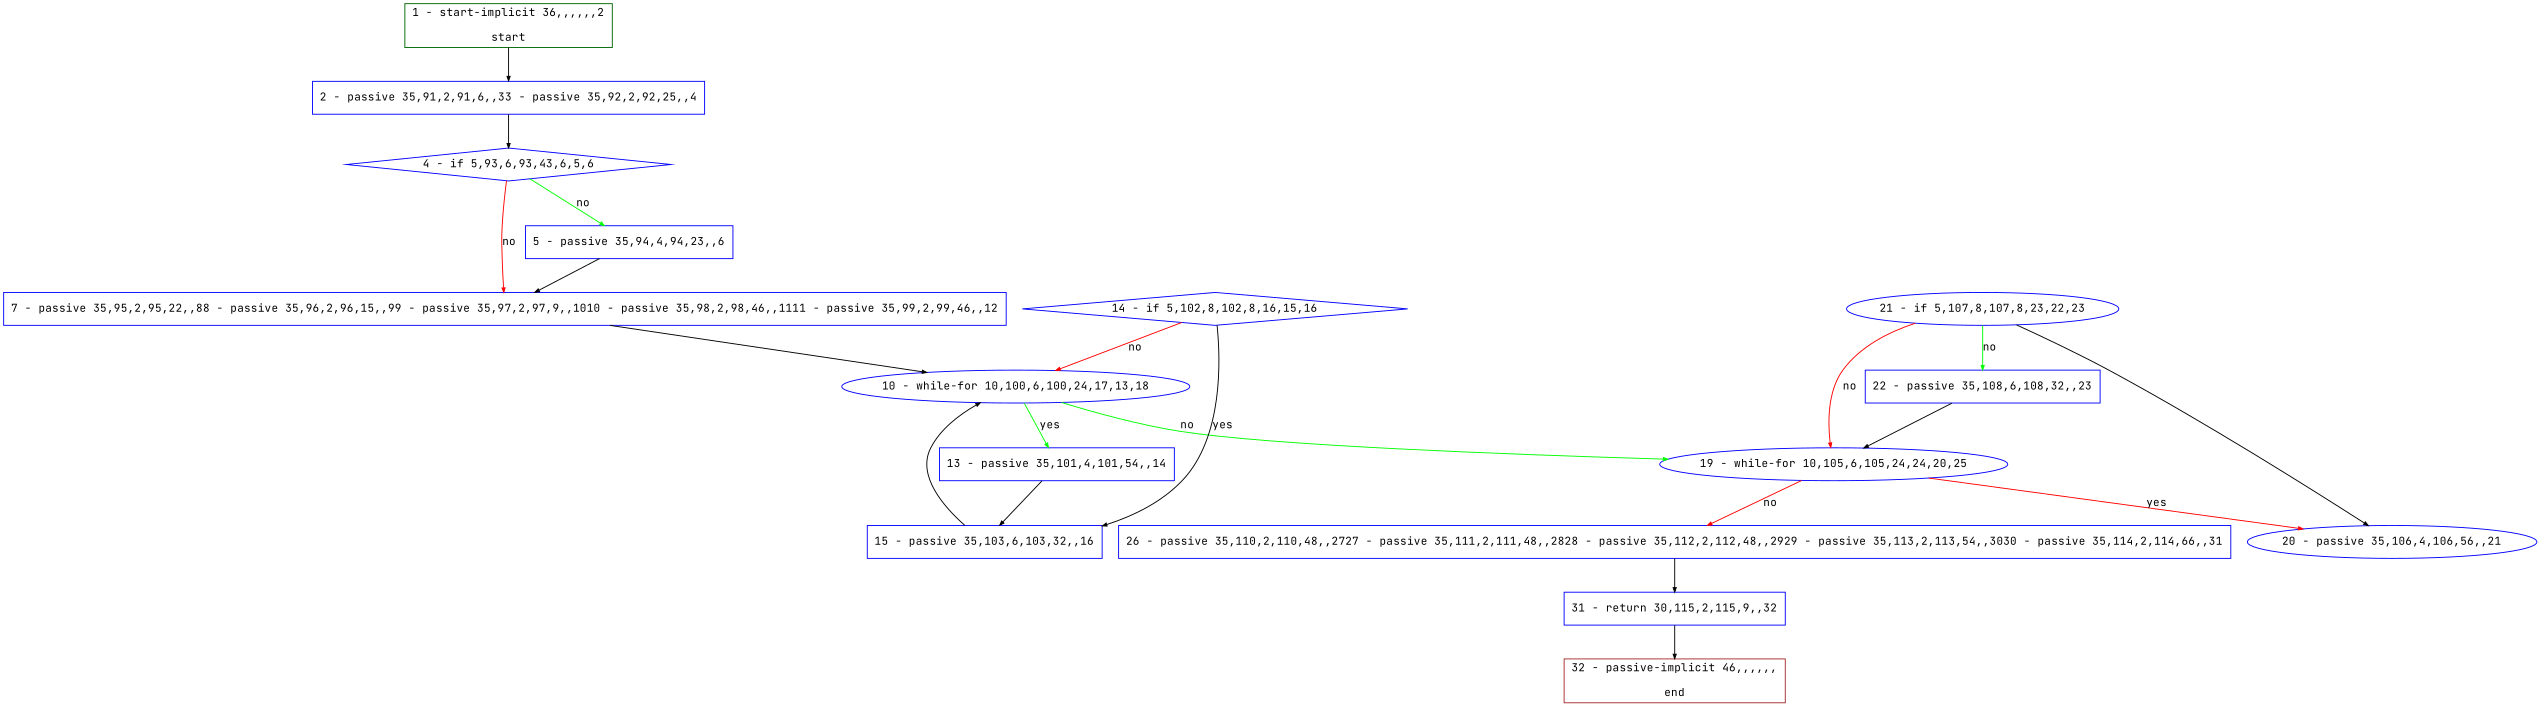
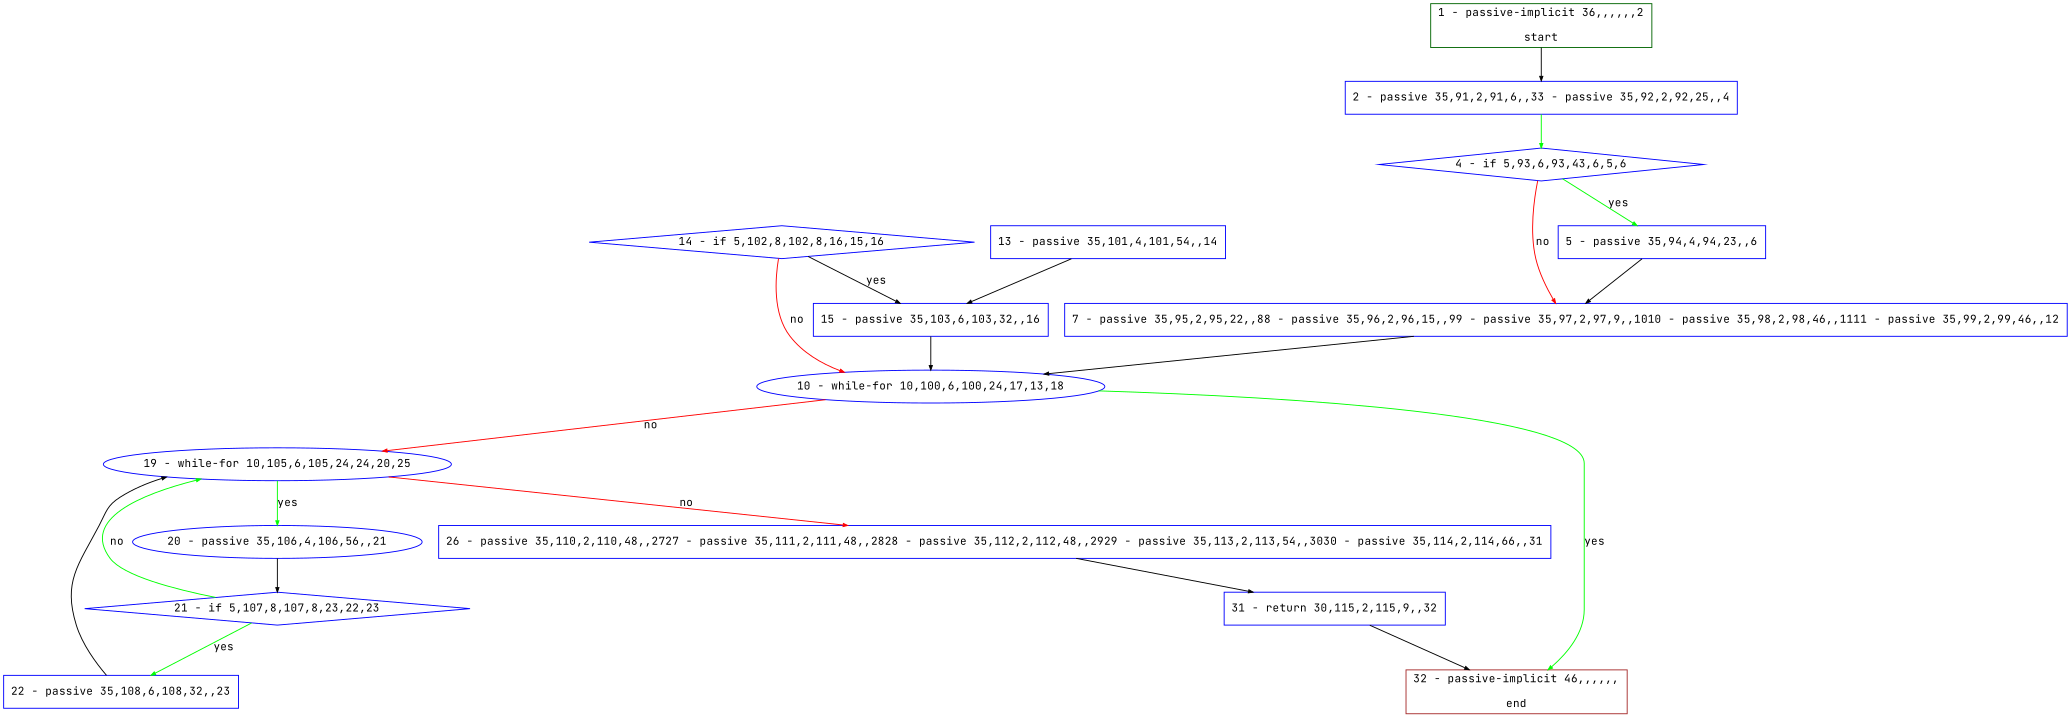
node "1 - start-implicit 36,,,,,,2 start": label "1 - start-implicit 36,,,,,,2 start" -> "1 - passive-implicit 36,,,,,,2 start"
edge "2 - passive 35,91,2,91,6,,33 - passive 35,92,2,92,25,,4" -> "4 - if 5,93,6,93,43,6,5,6": color #000000 -> #00ff00
edge "4 - if 5,93,6,93,43,6,5,6" -> "5 - passive 35,94,4,94,23,,6": label "no" -> "yes"
node "21 - if 5,107,8,107,8,23,22,23": shape ellipse -> diamond
edge "21 - if 5,107,8,107,8,23,22,23" -> "22 - passive 35,108,6,108,32,,23": label "no" -> "yes"
edge "21 - if 5,107,8,107,8,23,22,23" -> "19 - while-for 10,105,6,105,24,24,20,25": color #ff0000 -> #00ff00
edge "21 - if 5,107,8,107,8,23,22,23" -> "20 - passive 35,106,4,106,56,,21": reversed
edge "10 - while-for 10,100,6,100,24,17,13,18" -> "13 - passive 35,101,4,101,54,,14": now "10 - while-for 10,100,6,100,24,17,13,18" -> "32 - passive-implicit 46,,,,,, end"
edge "10 - while-for 10,100,6,100,24,17,13,18" -> "19 - while-for 10,105,6,105,24,24,20,25": color #00ff00 -> #ff0000
edge "19 - while-for 10,105,6,105,24,24,20,25" -> "20 - passive 35,106,4,106,56,,21": color #ff0000 -> #00ff00
